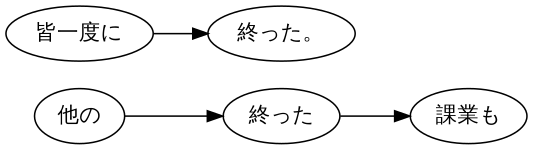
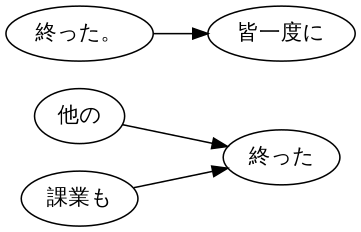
edge "皆一度に" -> "終った。": reversed
edge "終った" -> "課業も": reversed
